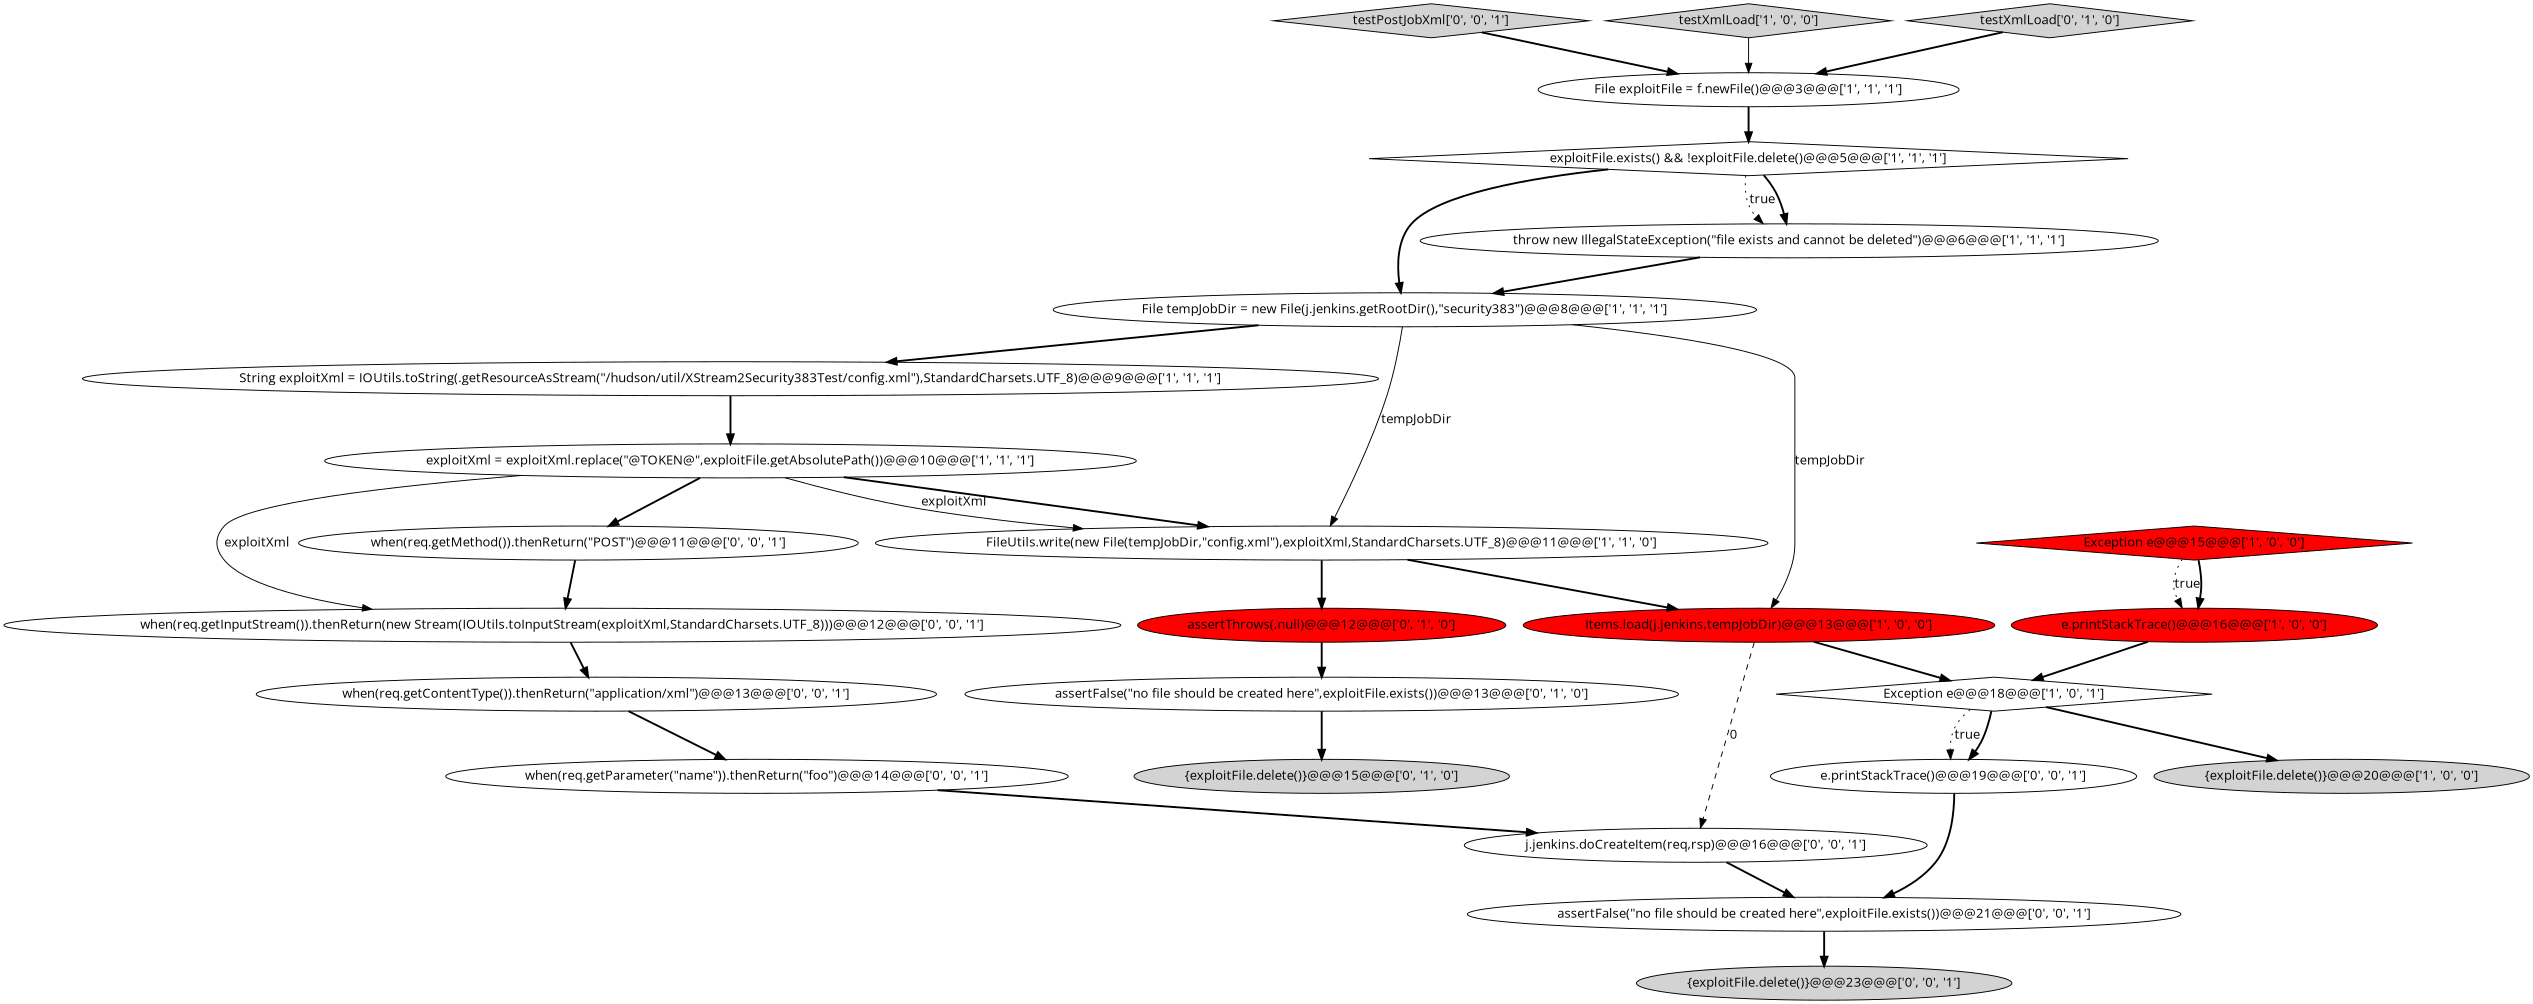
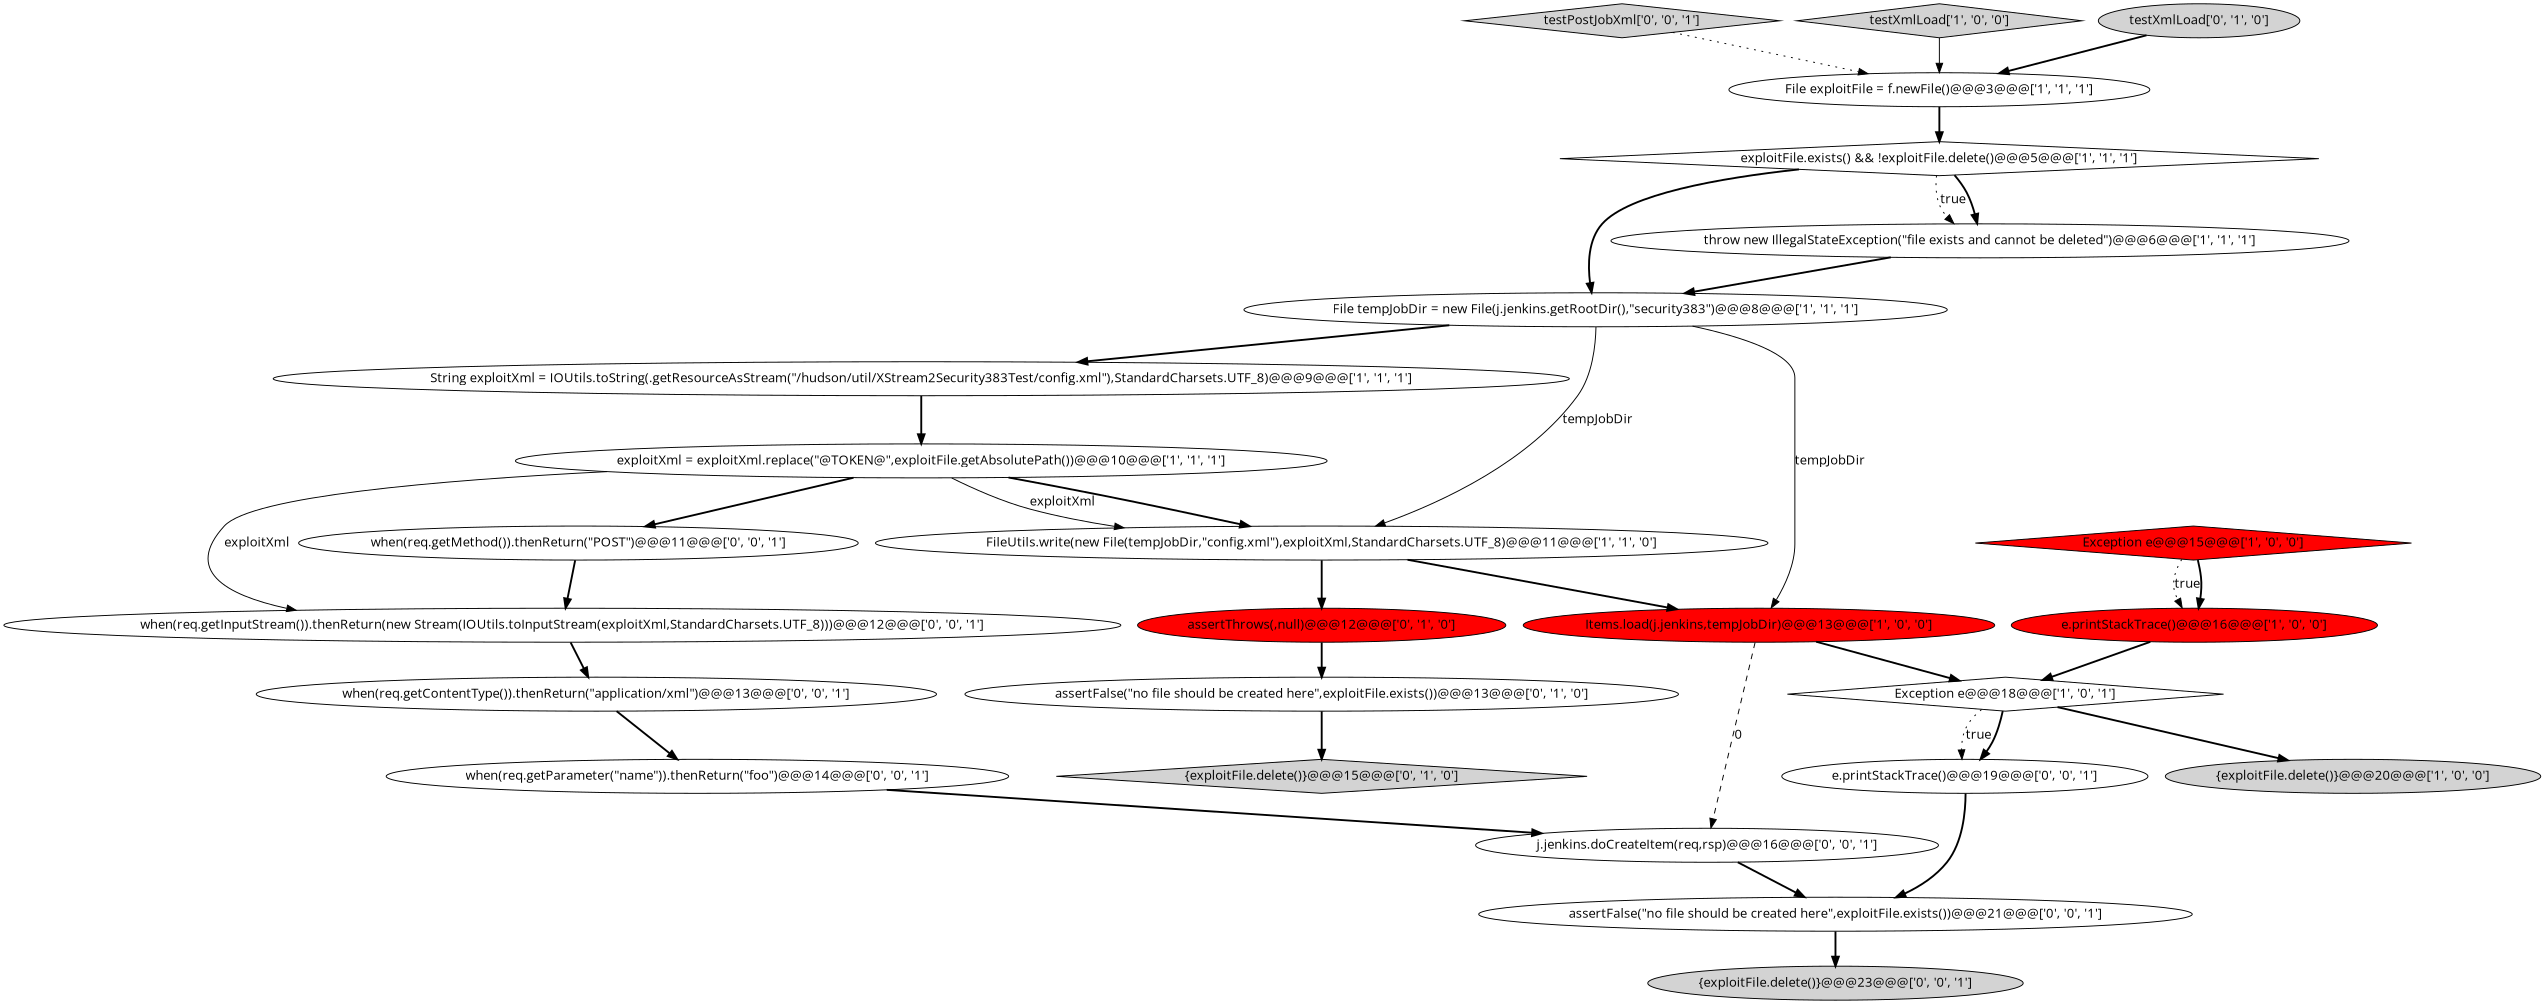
node "testXmlLoad['0', '1', '0']": shape diamond -> ellipse
edge "testPostJobXml['0', '0', '1']" -> "File exploitFile = f.newFile()@@@3@@@['1', '1', '1']": style bold -> dotted
node "{exploitFile.delete()}@@@15@@@['0', '1', '0']": shape ellipse -> diamond
